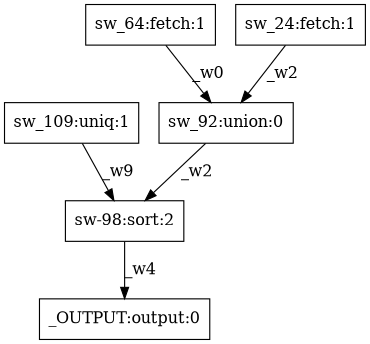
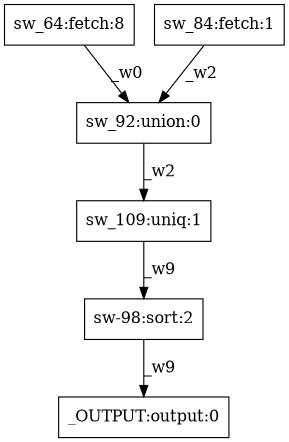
node "sw_64:fetch:1": label "sw_64:fetch:1" -> "sw_64:fetch:8"
node "sw_24:fetch:1": label "sw_24:fetch:1" -> "sw_84:fetch:1"
edge "sw_92:union:0" -> "sw-98:sort:2": now "sw_92:union:0" -> "sw_109:uniq:1"
edge "sw-98:sort:2" -> "_OUTPUT:output:0": label "_w4" -> "_w9"
